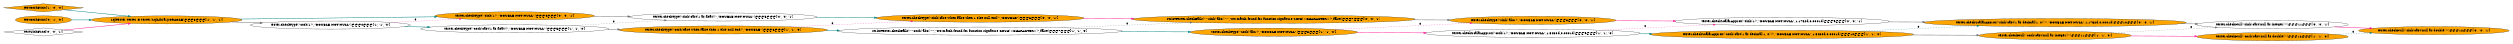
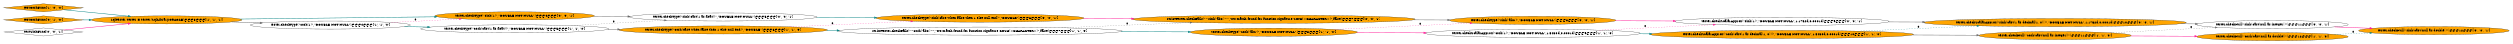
node "testCoshFunc['0', '1', '0']": shape ellipse -> diamond
